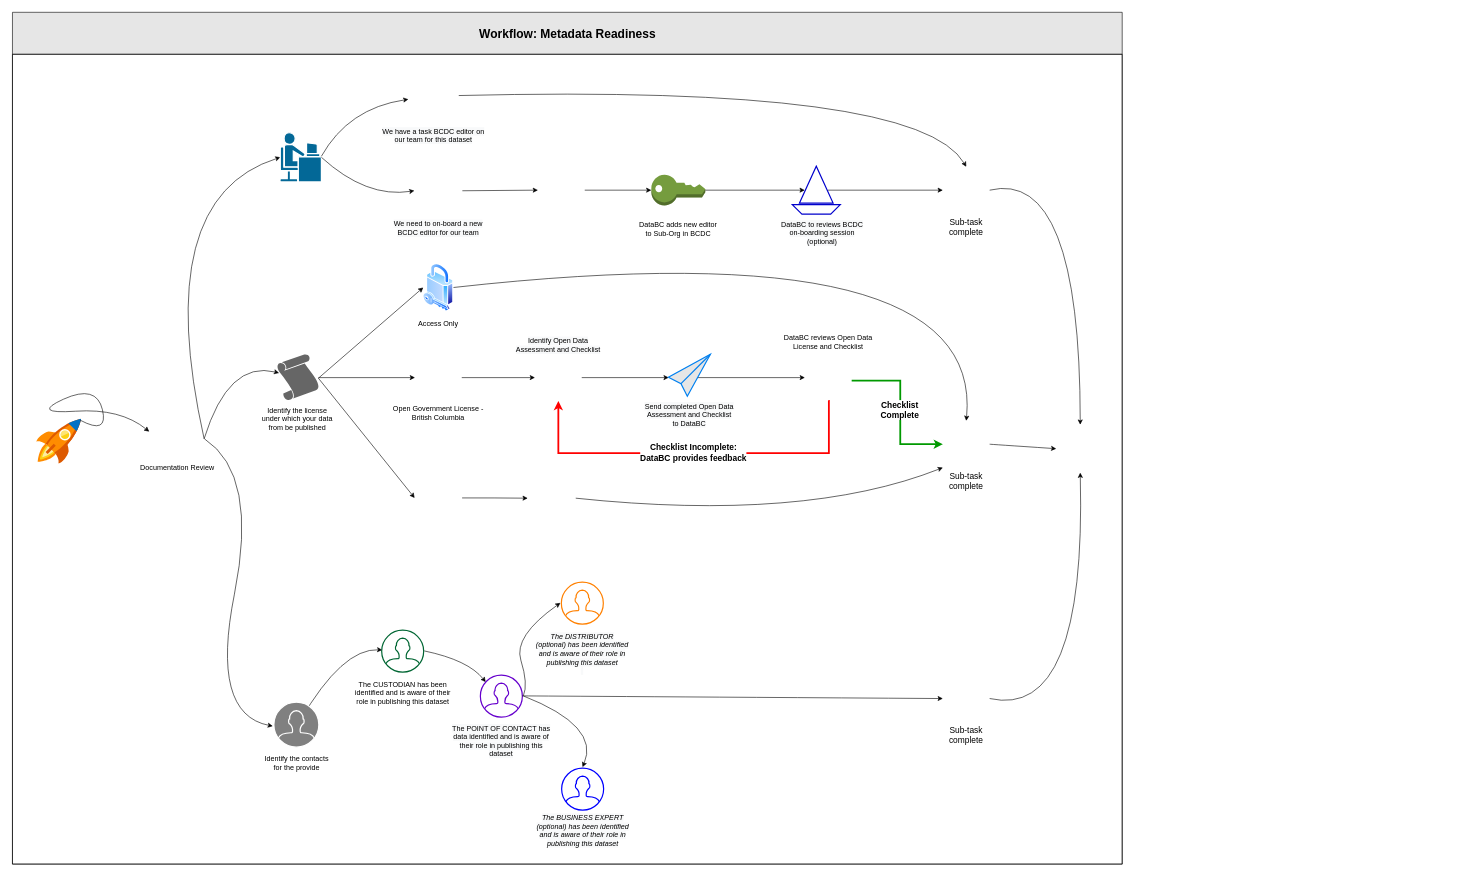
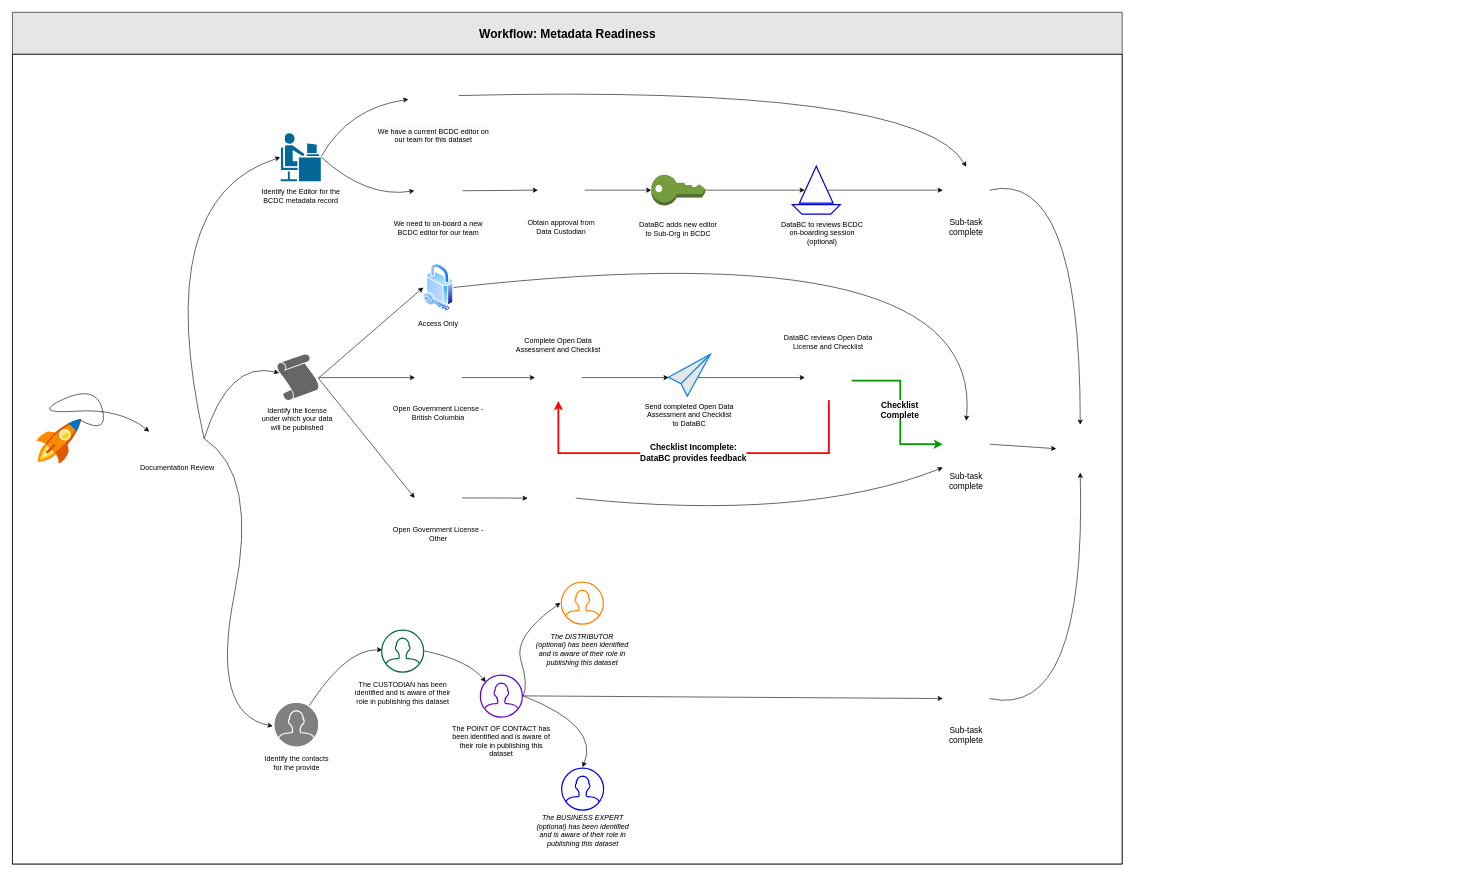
node "We have a task BCDC editor on our team for this dataset": label "We have a task BCDC editor on our team for this dataset" -> "We have a current BCDC editor on our team for this dataset"
node "Identify the Editor for the BCDC metadata record": added
node "Obtain approval from Data Custodian": added
node "Identify Open Data Assessment and Checklist": label "Identify Open Data Assessment and Checklist" -> "Complete Open Data Assessment and Checklist"
node "Identify the license under which your data from be published": label "Identify the license under which your data from be published" -> "Identify the license under which your data will be published"
node "Open Government License - Other": added
node "The POINT OF CONTACT has data identified and is aware of their role in publishing this dataset": label "The POINT OF CONTACT has data identified and is aware of their role in publishing this dataset" -> "The POINT OF CONTACT has been identified and is aware of their role in publishing this dataset"
